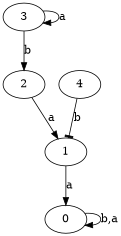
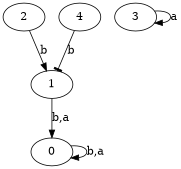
edge "3" -> "2": removed, label "b"
edge "2" -> "1": label "a" -> "b"
edge "1" -> "0": label "a" -> "b,a"
